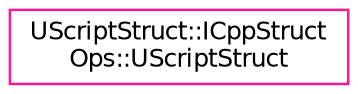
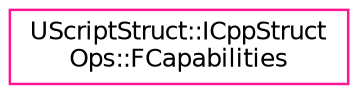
node "UScriptStruct::ICppStruct Ops::UScriptStruct": label "UScriptStruct::ICppStruct Ops::UScriptStruct" -> "UScriptStruct::ICppStruct Ops::FCapabilities"
